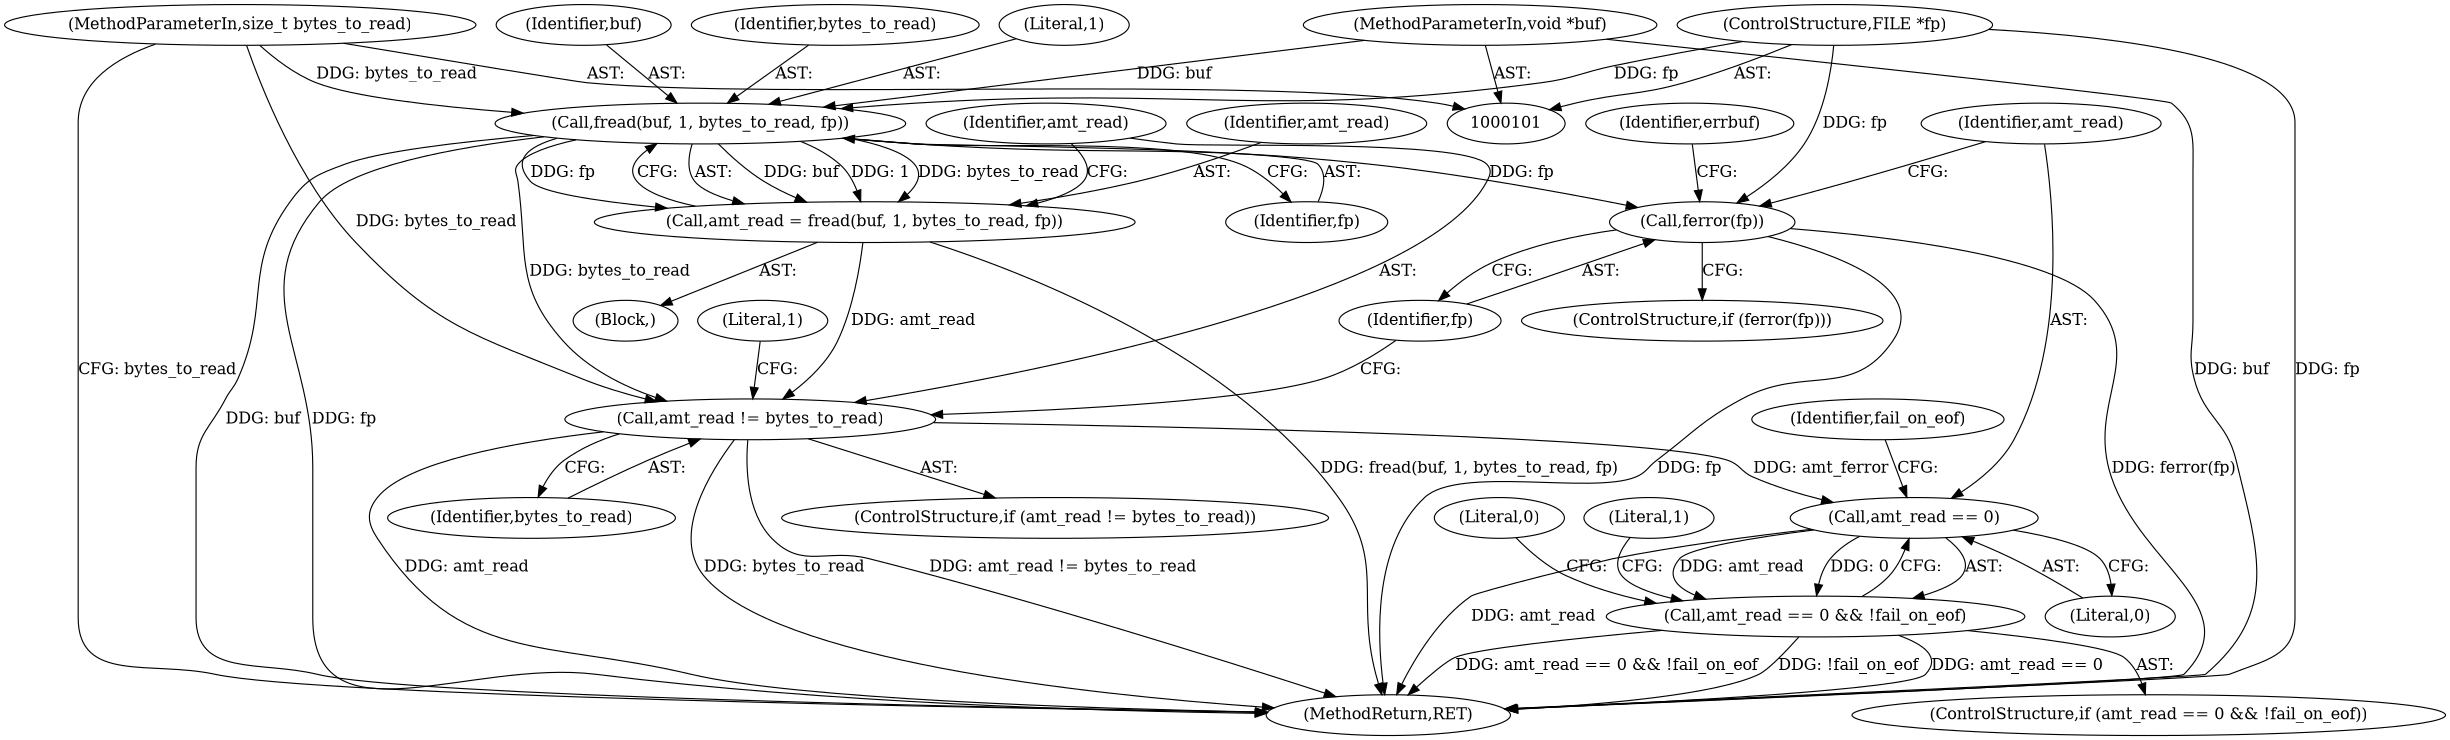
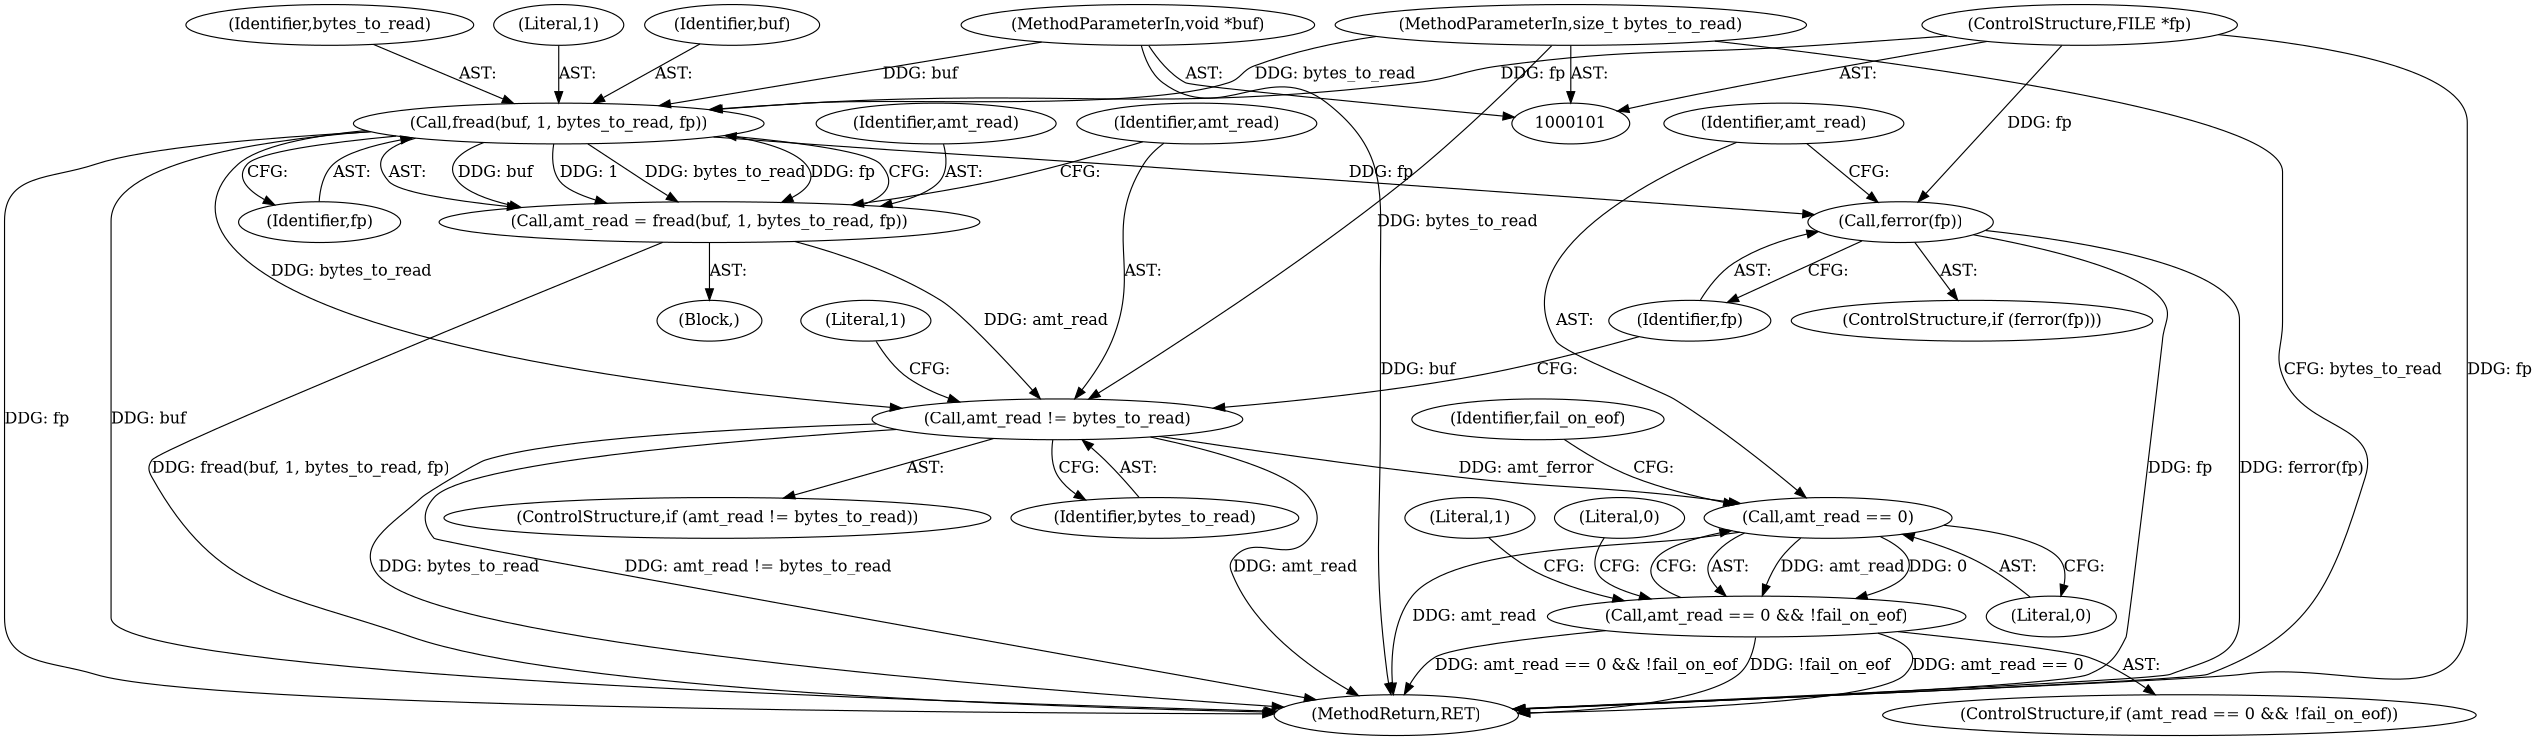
node "(Identifier,errbuf)": removed
edge "(Call,ferror(fp))" -> "(ControlStructure,if (ferror(fp)))": label "CFG: " -> "AST: "
